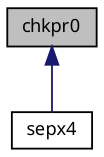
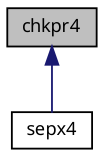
node "chkpr0": label "chkpr0" -> "chkpr4"
